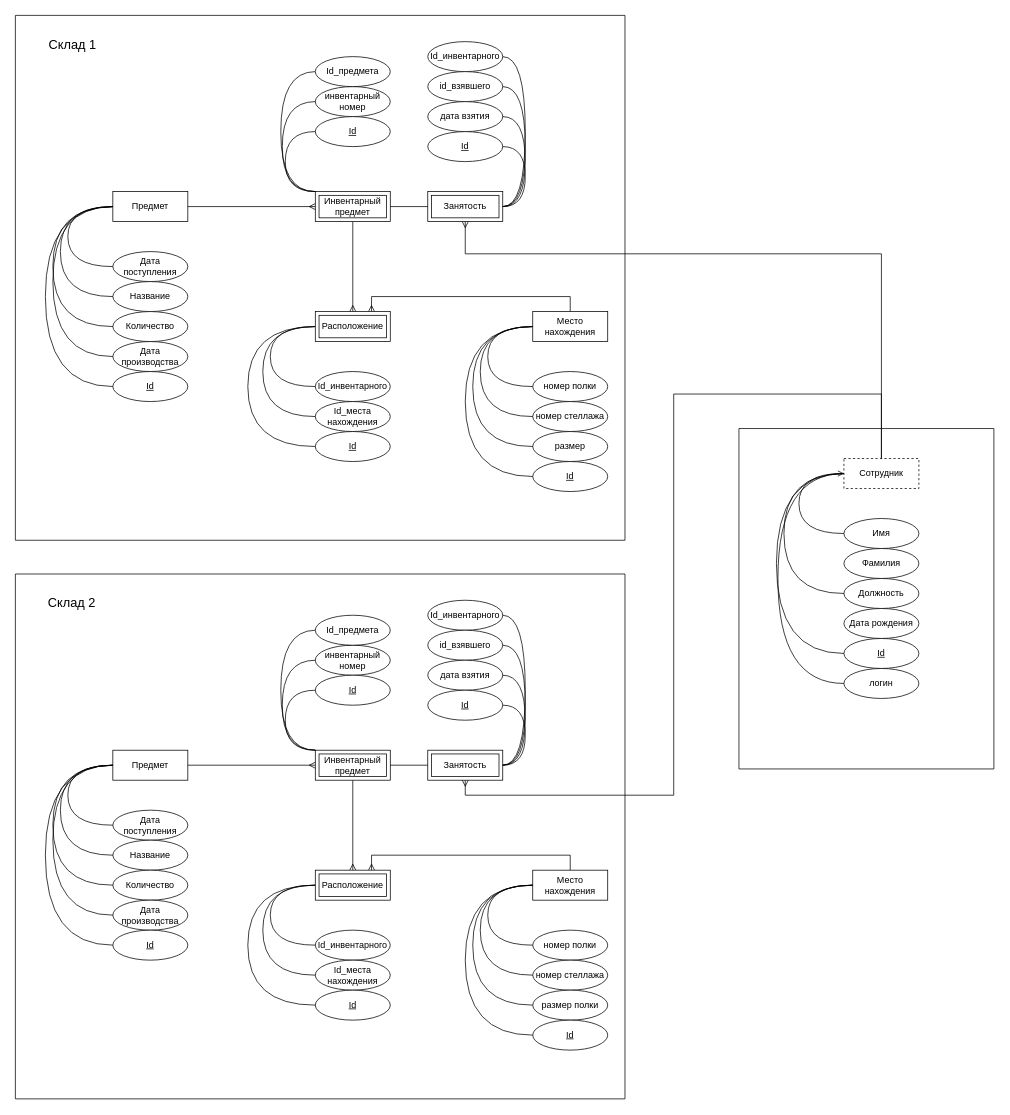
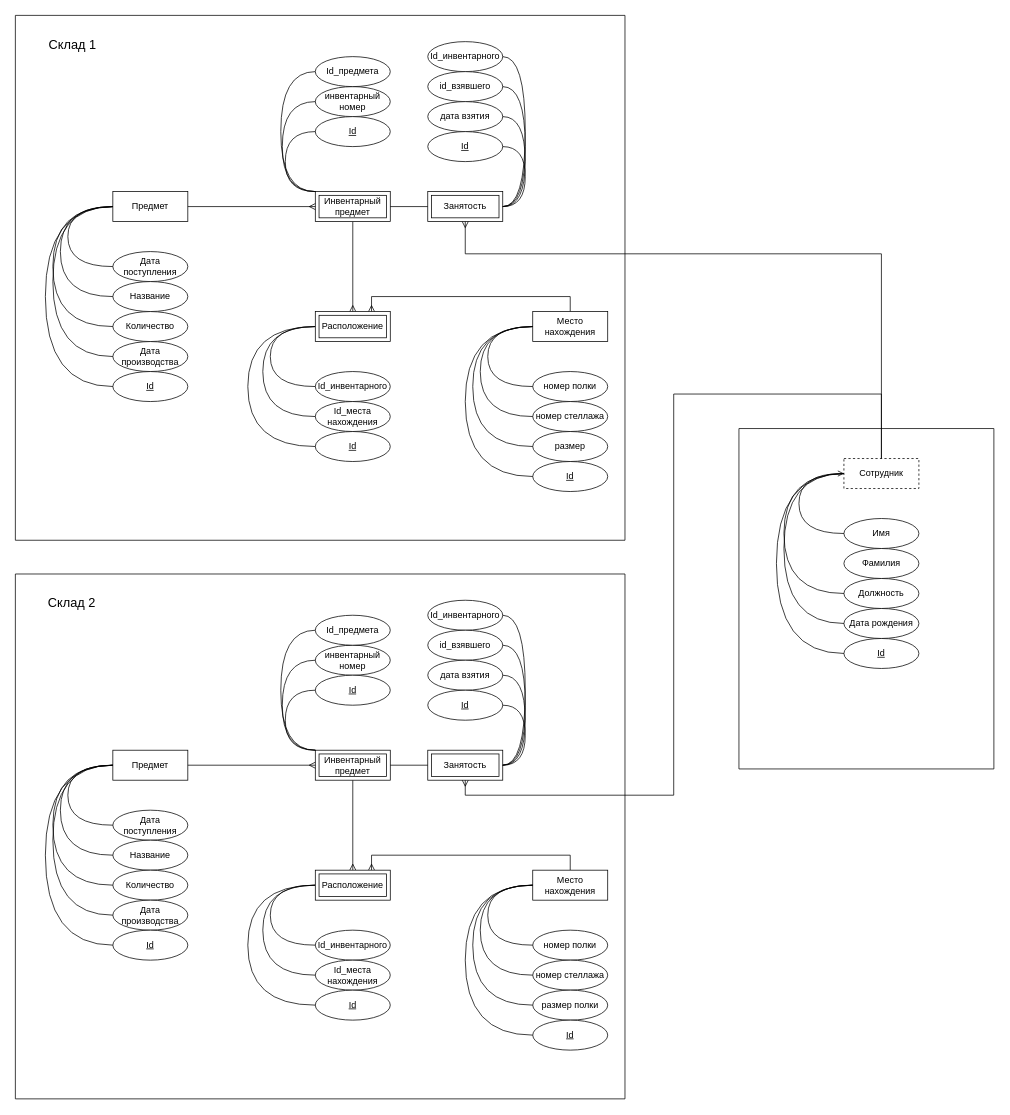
edge "Сотрудник" -- "Дата рождения": added
edge "Сотрудник" -- "логин": removed
node "логин": removed
